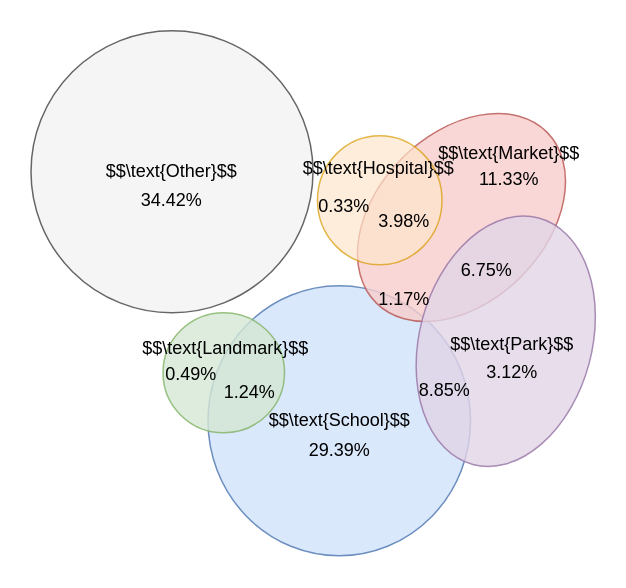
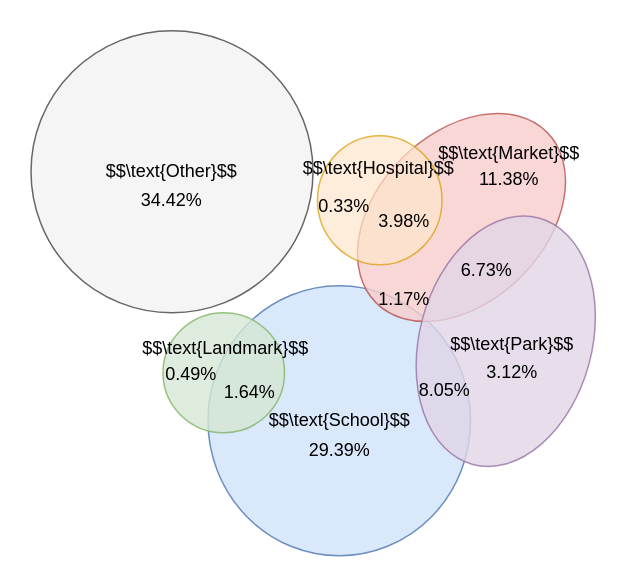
node "11.33%": label "11.33%" -> "11.38%"
node "6.75%": label "6.75%" -> "6.73%"
node "8.85%": label "8.85%" -> "8.05%"
node "1.24%": label "1.24%" -> "1.64%"
